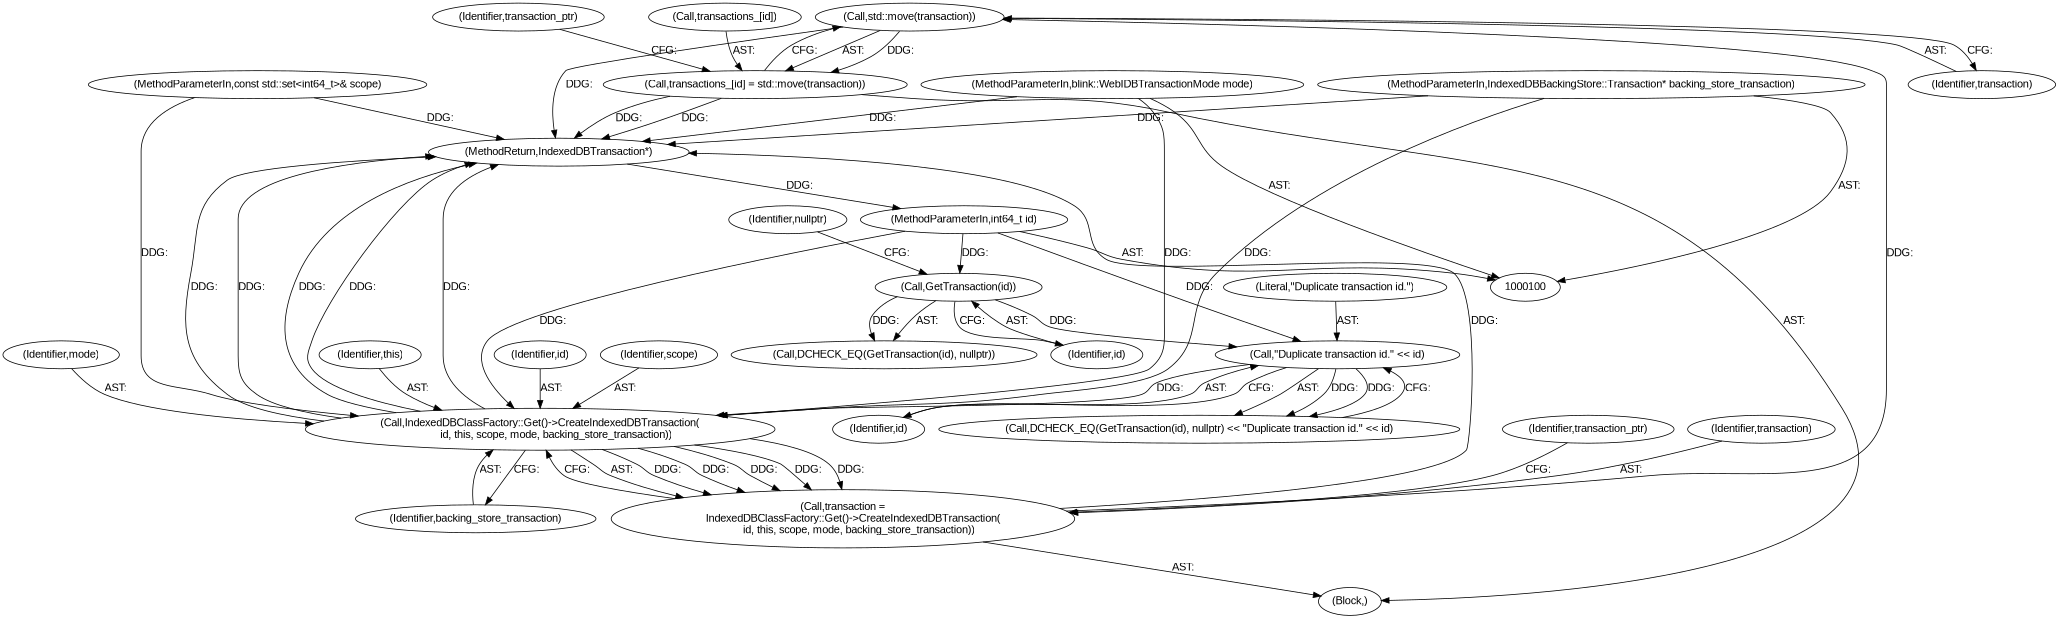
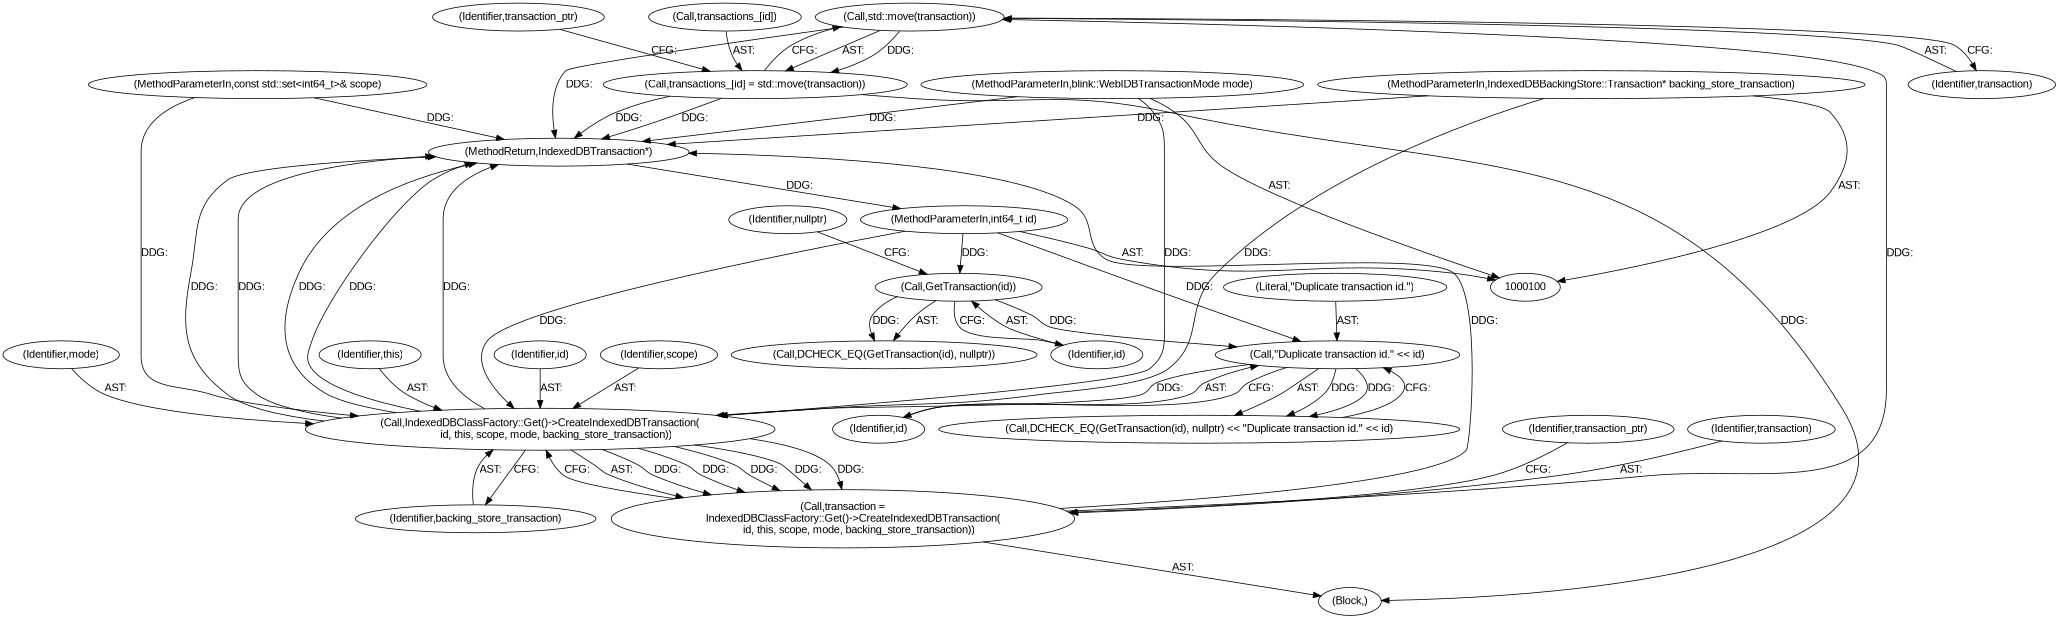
edge "(Call,transactions_[id] = std::move(transaction))" -> "(Block,)": label "AST: " -> "DDG: "
